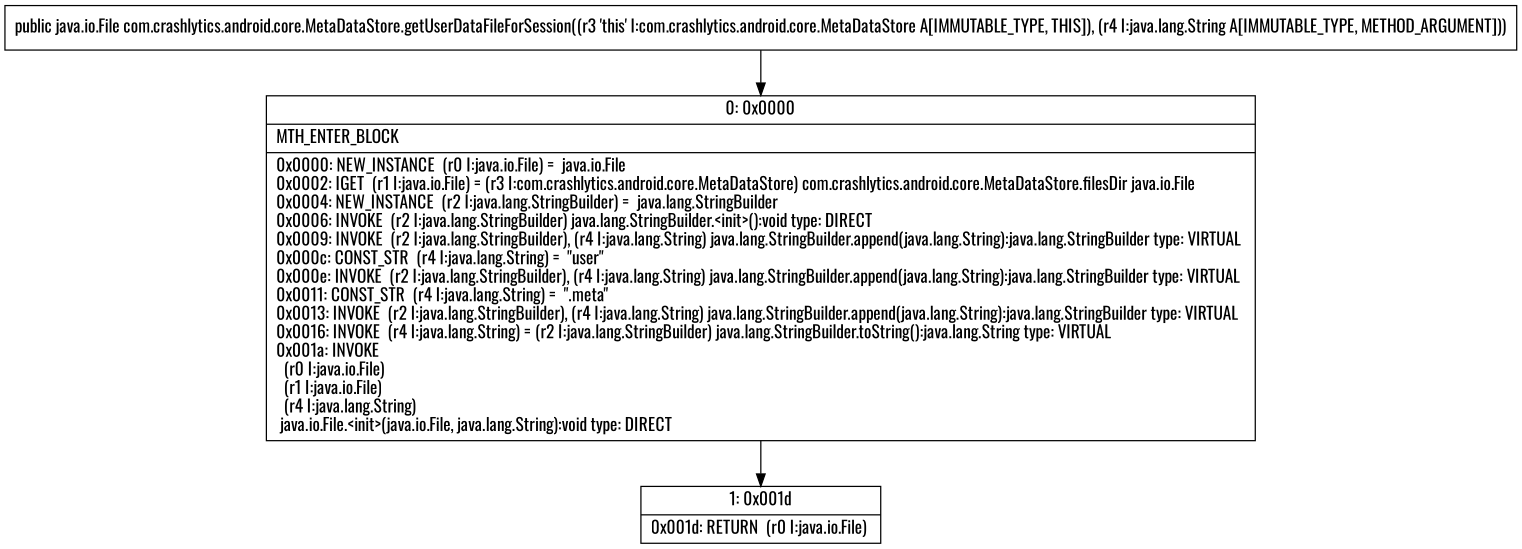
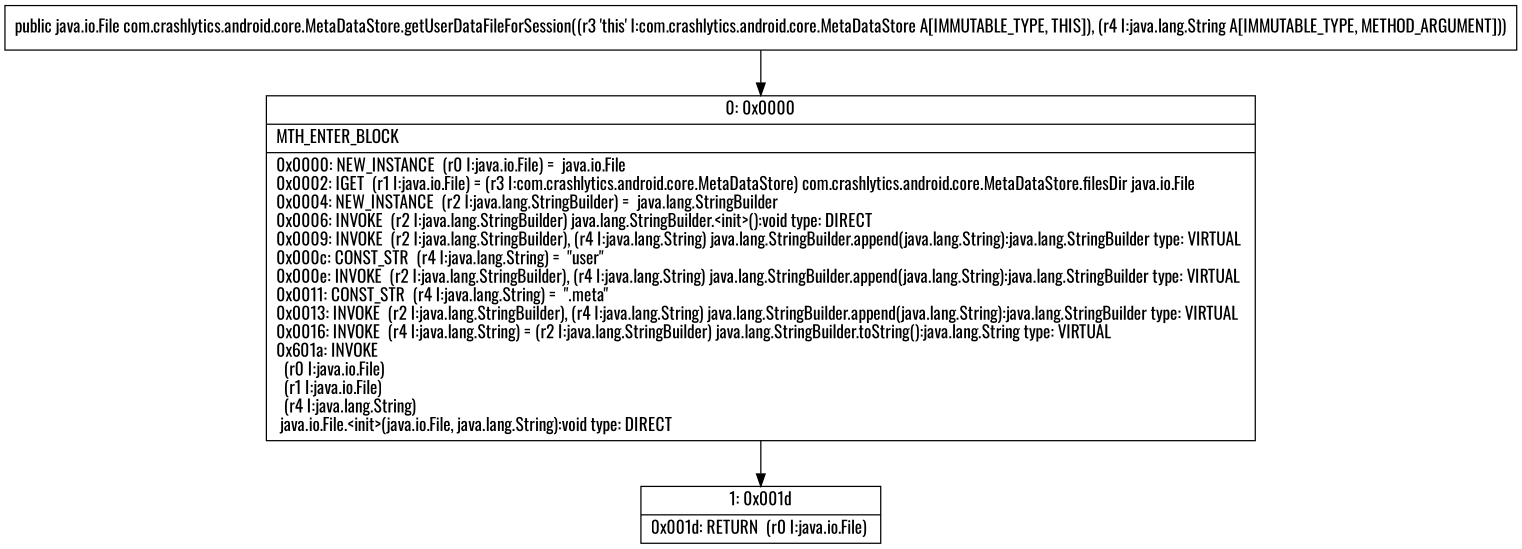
node "0: 0x0000": text "0x001a: INVOKE" -> "0x601a: INVOKE"
